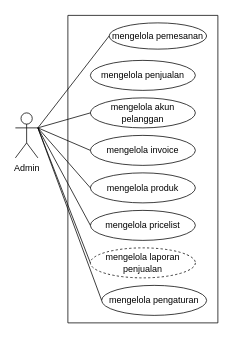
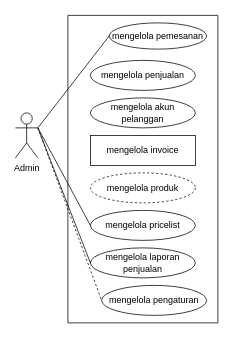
edge "mengelola akun pelanggan" -- "Admin": removed
edge "Admin" -- "mengelola invoice": removed
node "mengelola invoice": shape ellipse -> rectangle
edge "Admin" -- "mengelola produk": removed
node "mengelola produk": style solid -> dashed
edge "Admin" -- "mengelola pengaturan": style solid -> dashed
node "mengelola laporan penjualan": style dashed -> solid
